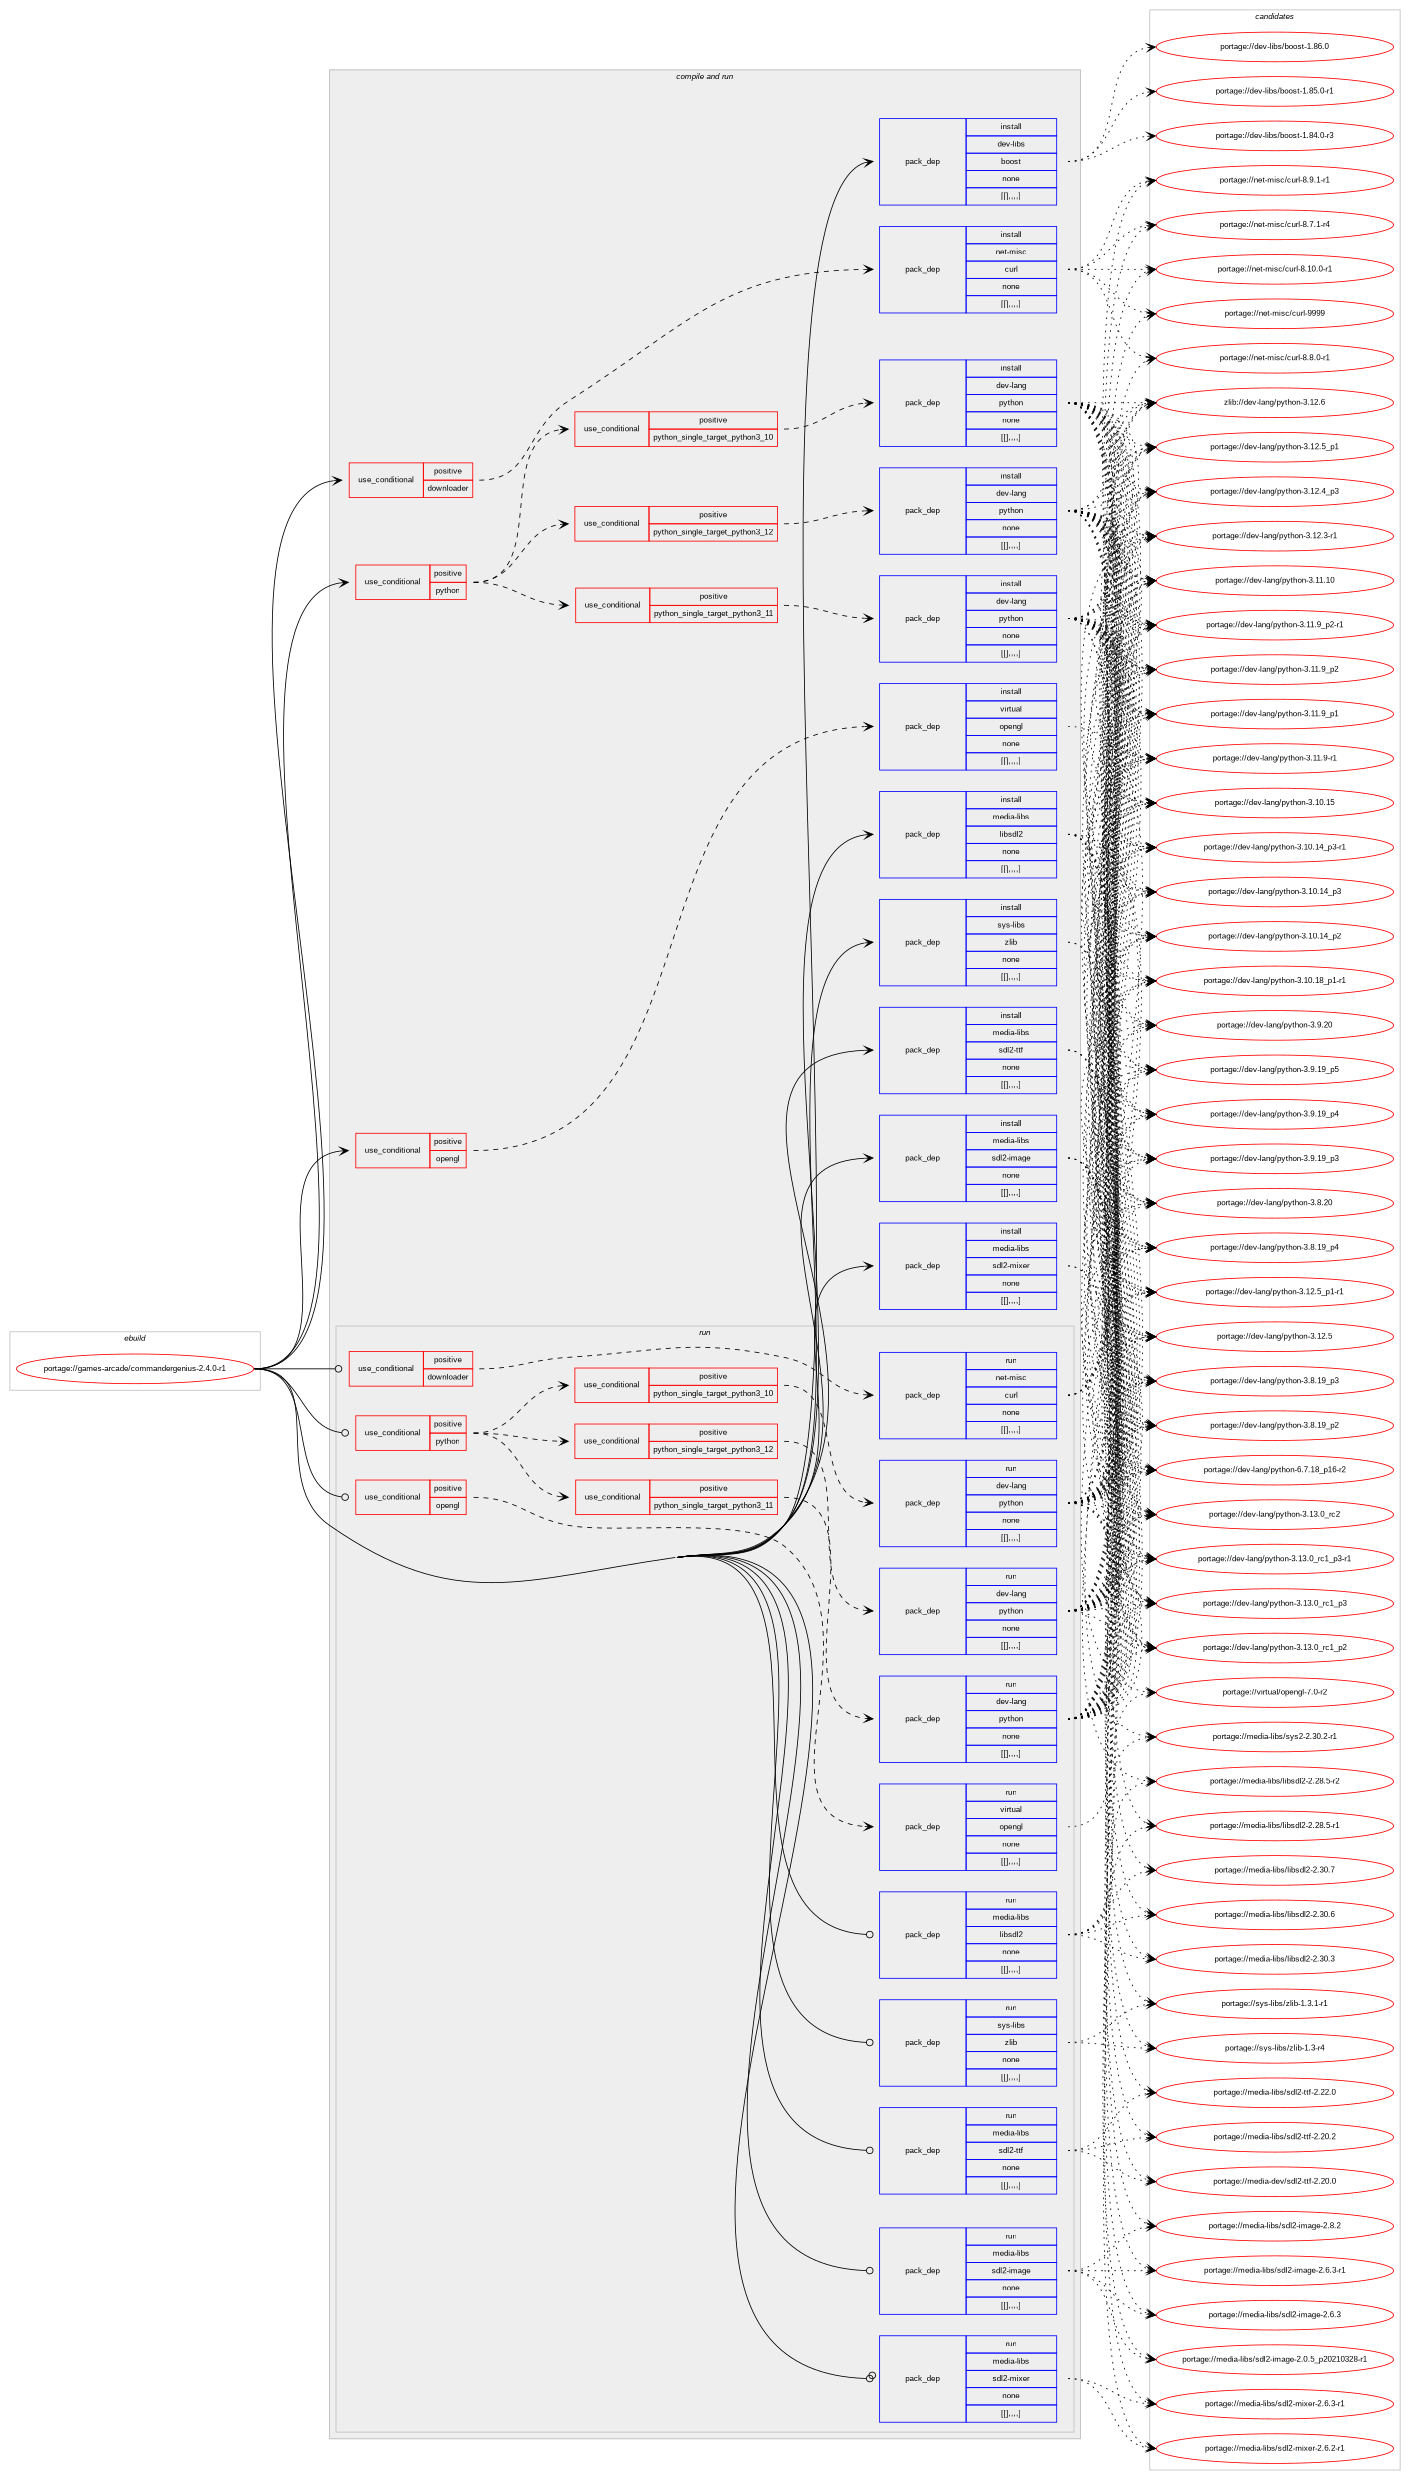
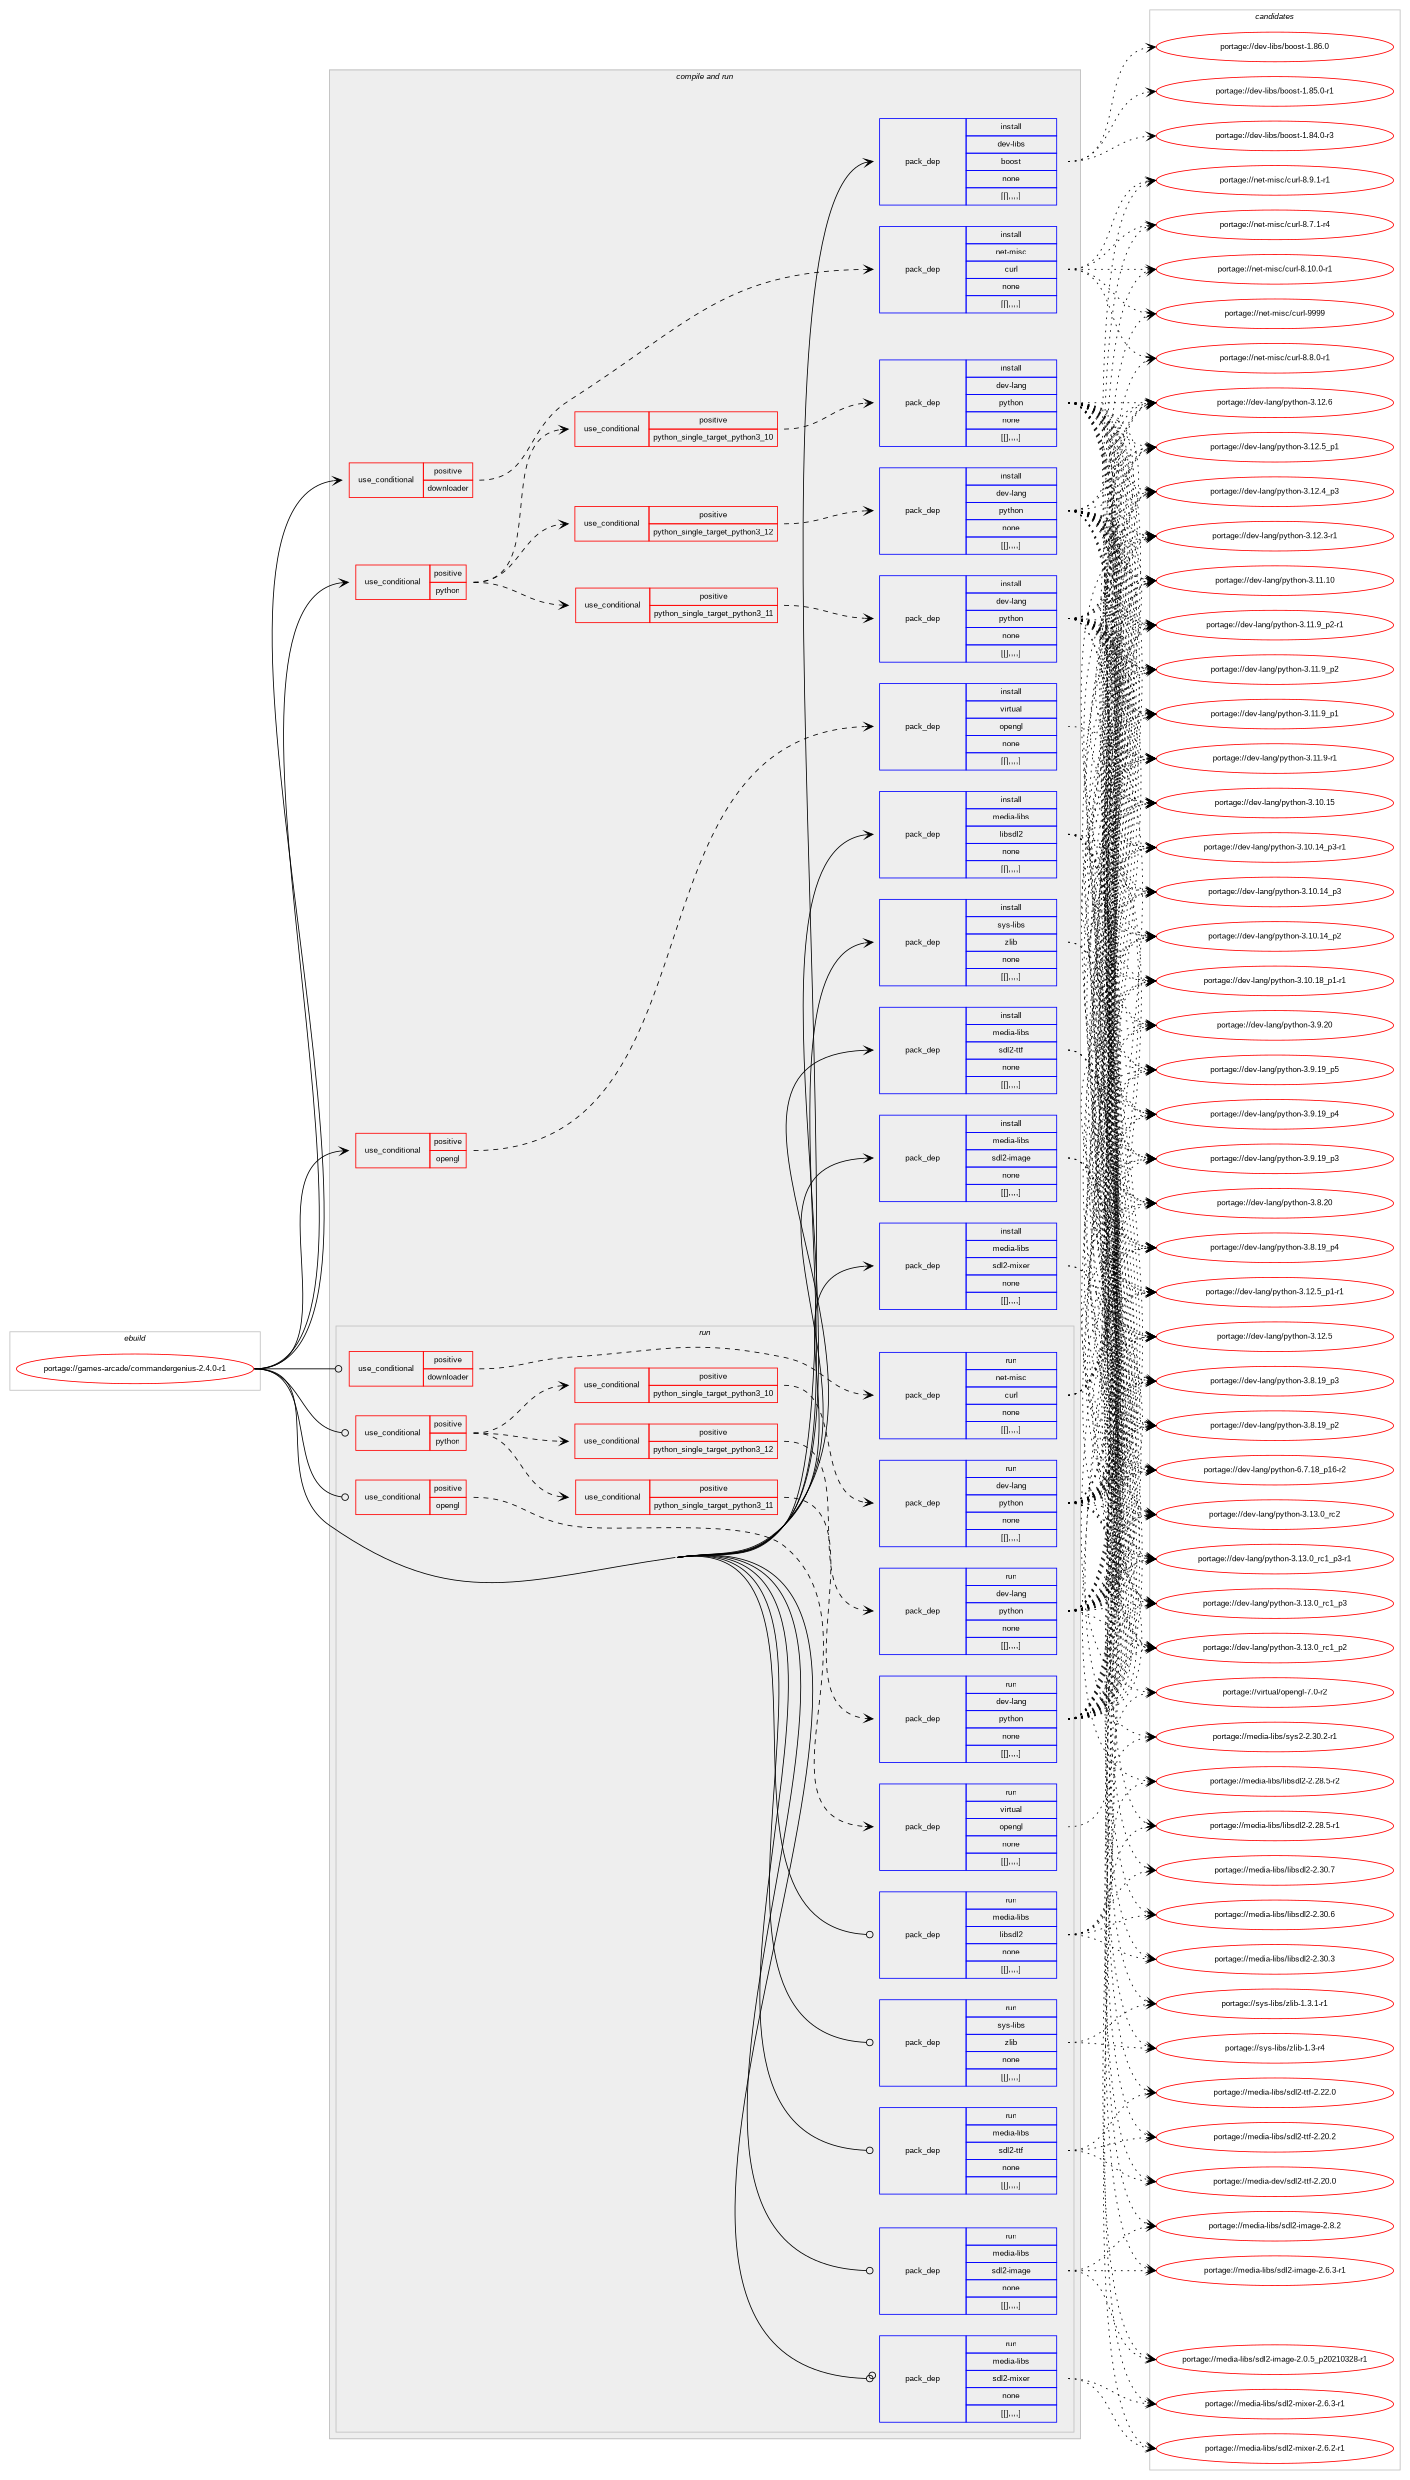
node "zlib://dev-lang/python-3.12.6": label "zlib://dev-lang/python-3.12.6" -> "portage://dev-lang/python-3.12.6"
node "portage://media-libs/sdl2-image-2.6.3": removed
